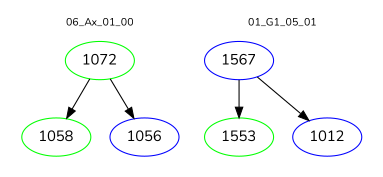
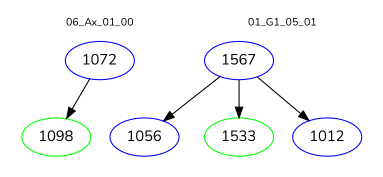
node "1072": color green -> blue
edge "1072" -> "1056": now "1567" -> "1056"
node "1058": label "1058" -> "1098"
node "1553": label "1553" -> "1533"
